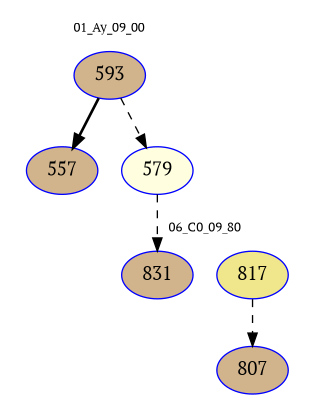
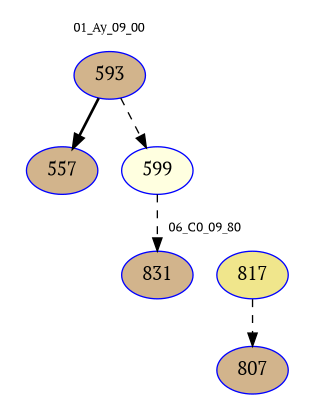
node "579": label "579" -> "599"
